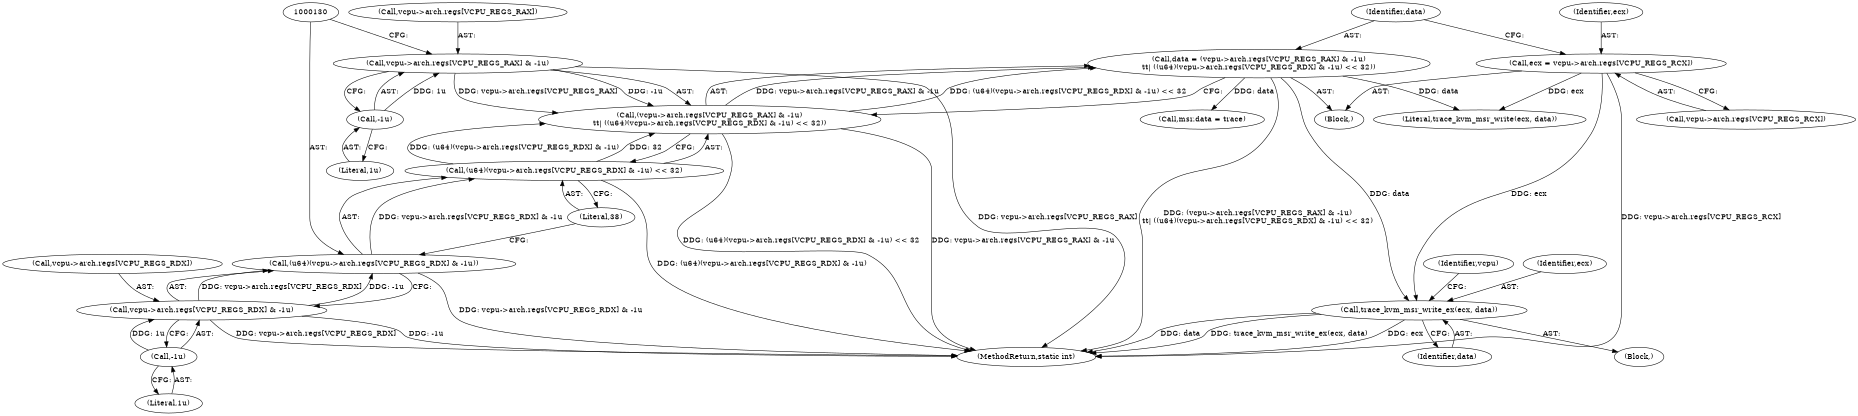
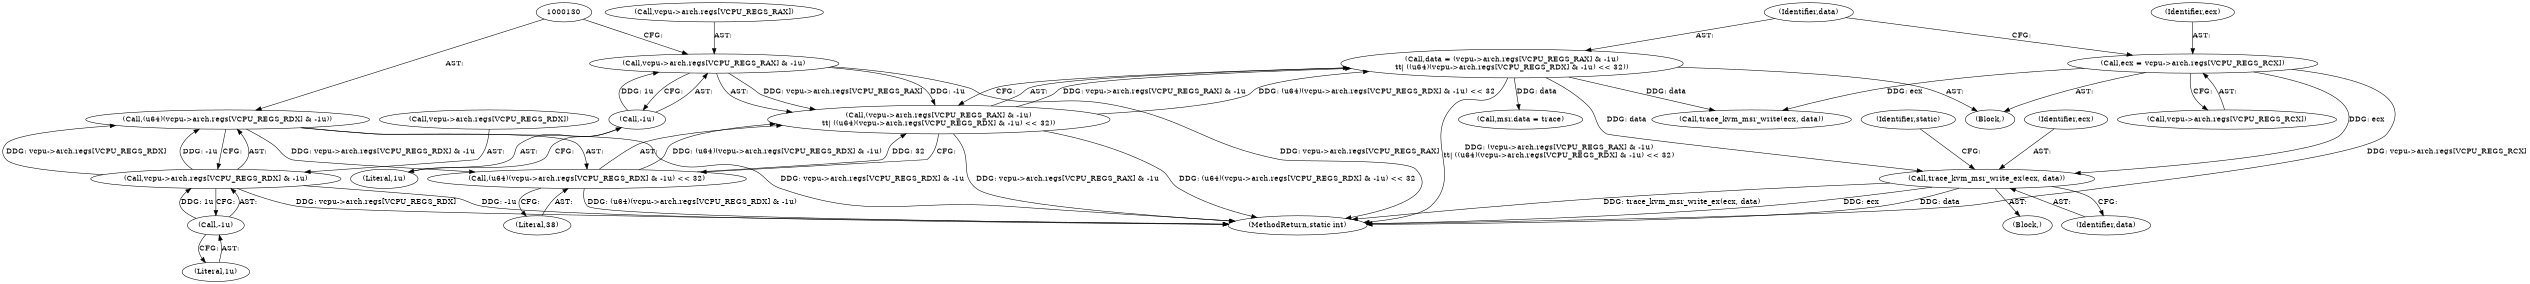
node "(Literal,trace_kvm_msr_write(ecx, data))": label "(Literal,trace_kvm_msr_write(ecx, data))" -> "(Call,trace_kvm_msr_write(ecx, data))"
edge "(Literal,38)" -> "(Call,(u64)(vcpu->arch.regs[VCPU_REGS_RDX] & -1u))": removed, label "CFG:"
node "(Identifier,vcpu)": label "(Identifier,vcpu)" -> "(Identifier,static)"
